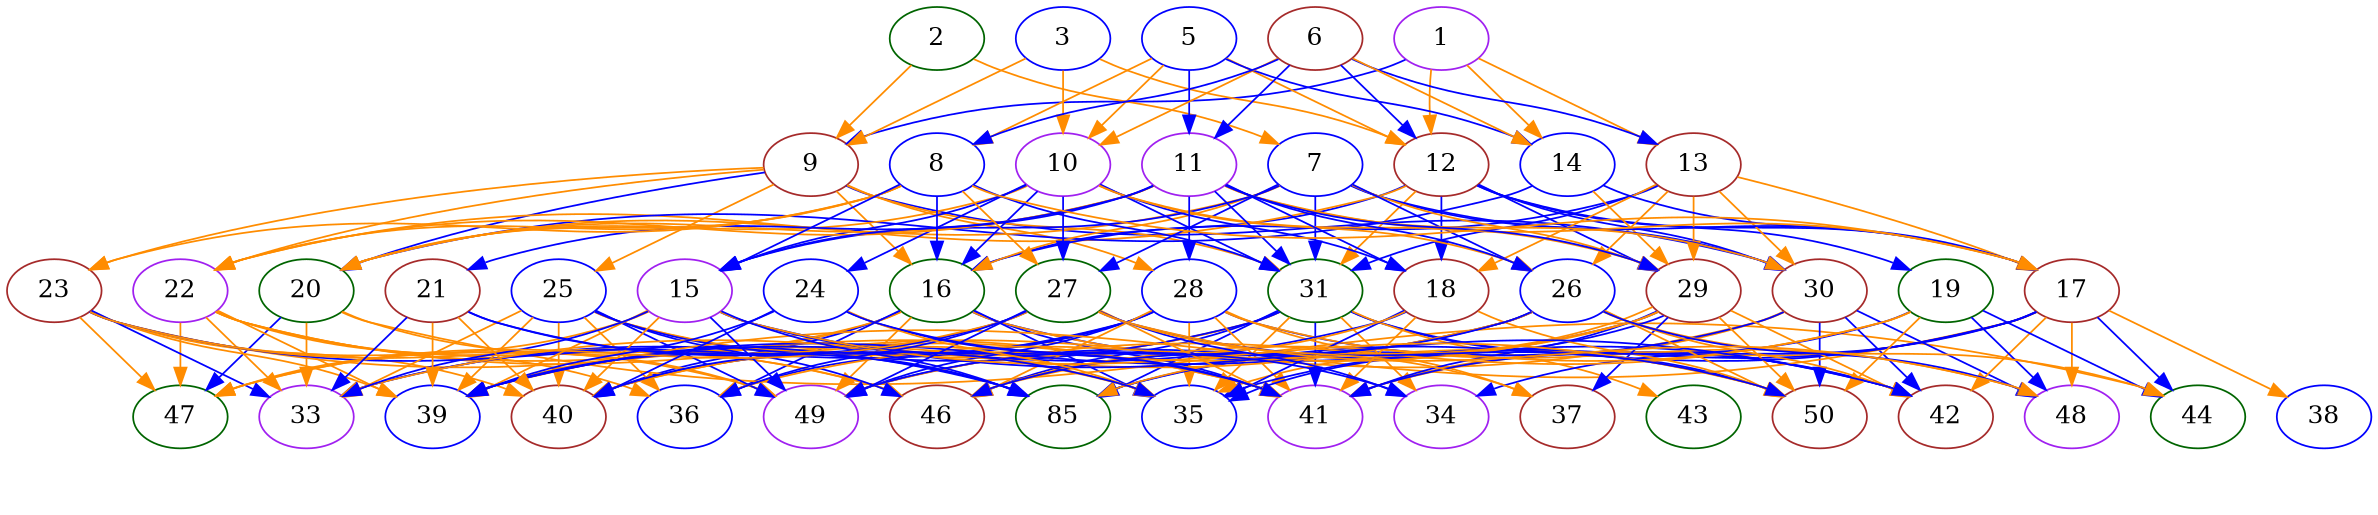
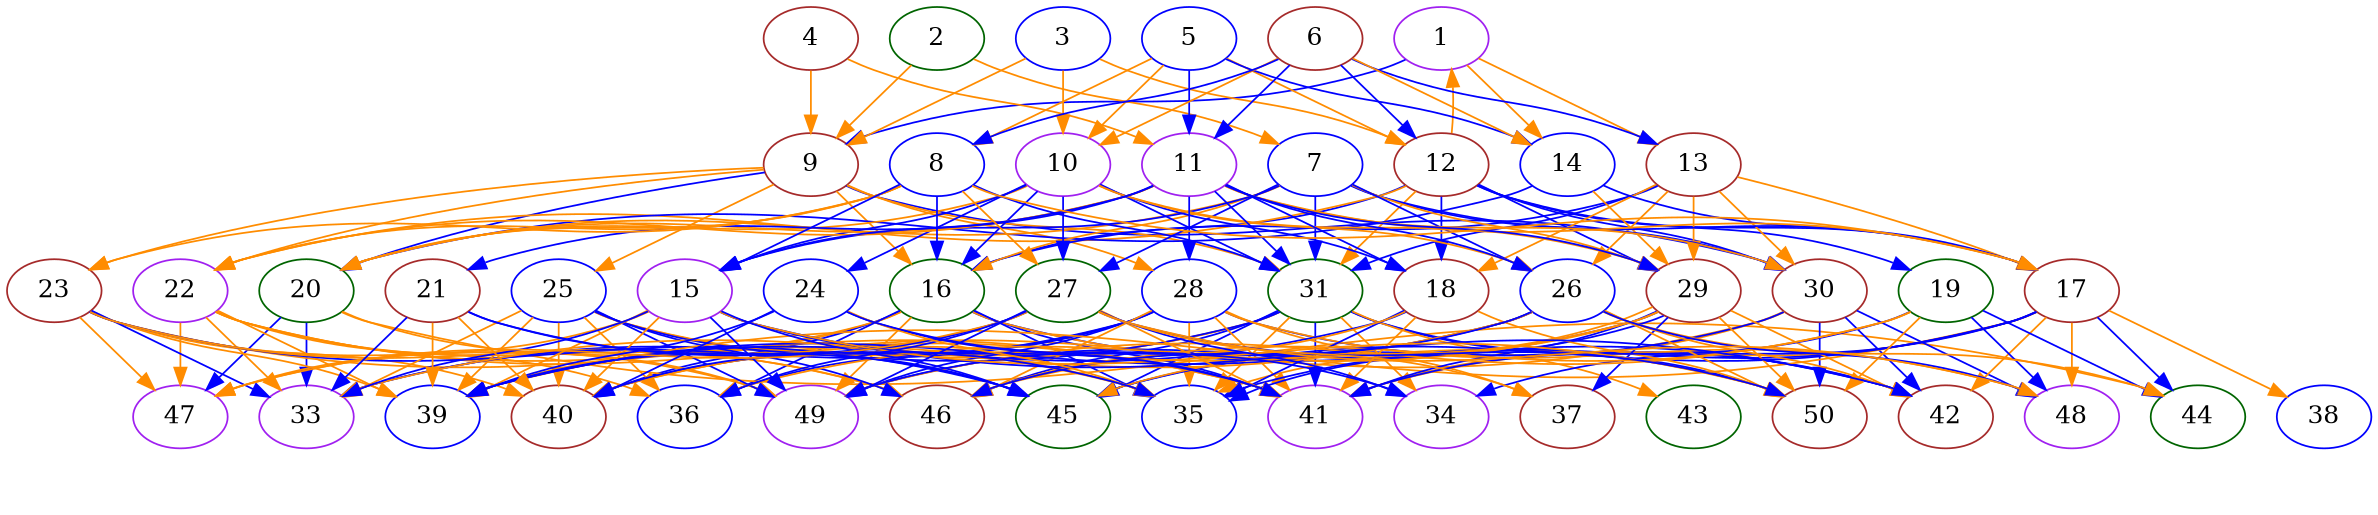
node "4": added
edge "1" -> "12": reversed
edge "20" -> "33": color darkorange -> blue
node "47": color darkgreen -> purple
node "85": label "85" -> "45"
